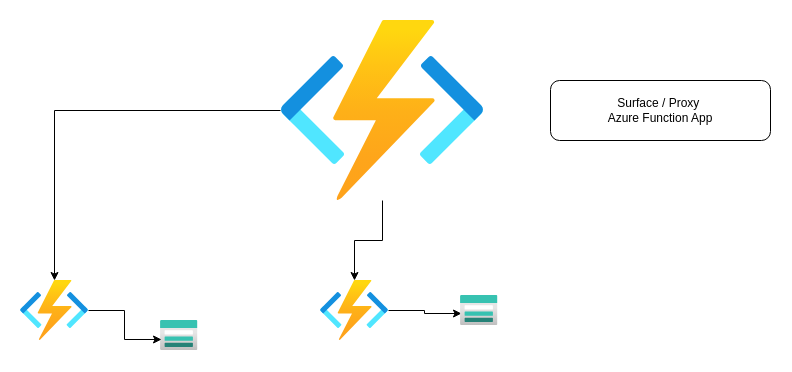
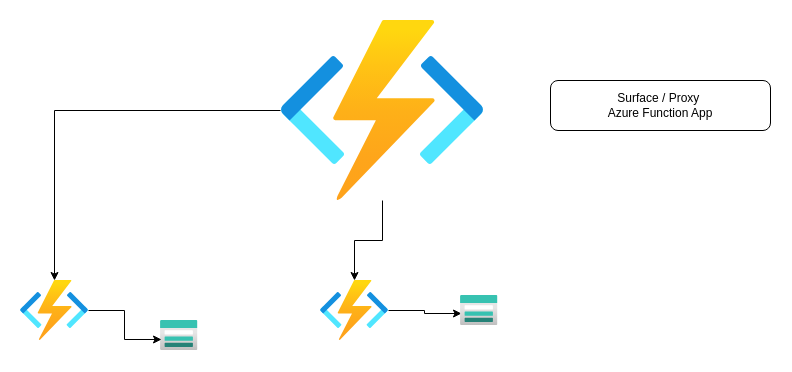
node "Surface / Proxy Azure Function App": size 220x60 -> 220x50
